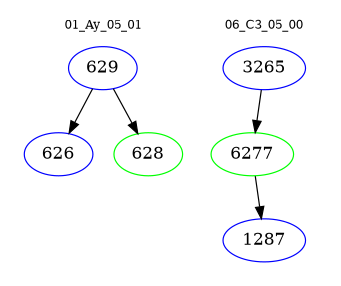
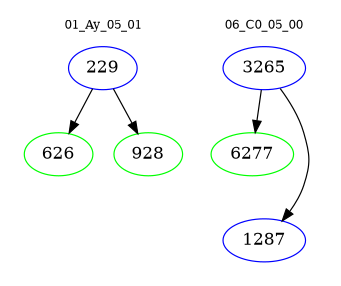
cluster "06_C3_05_00": label "06_C3_05_00" -> "06_C0_05_00"
node "629": label "629" -> "229"
node "626": color blue -> green
node "628": label "628" -> "928"
edge "6277" -> "1287": now "3265" -> "1287"
